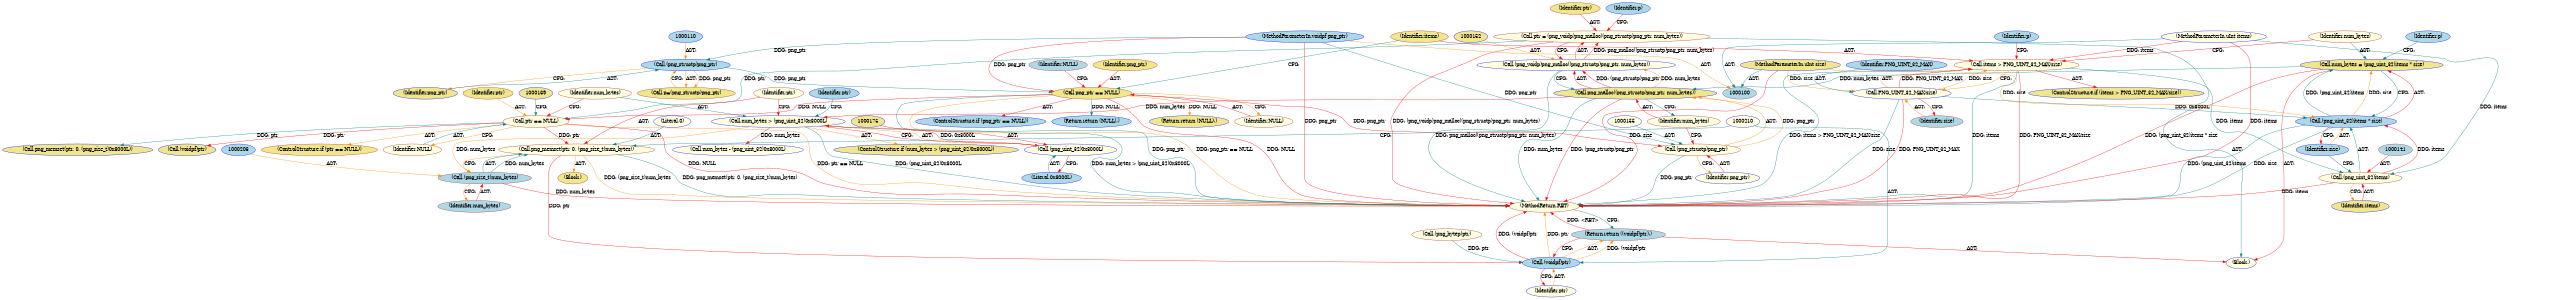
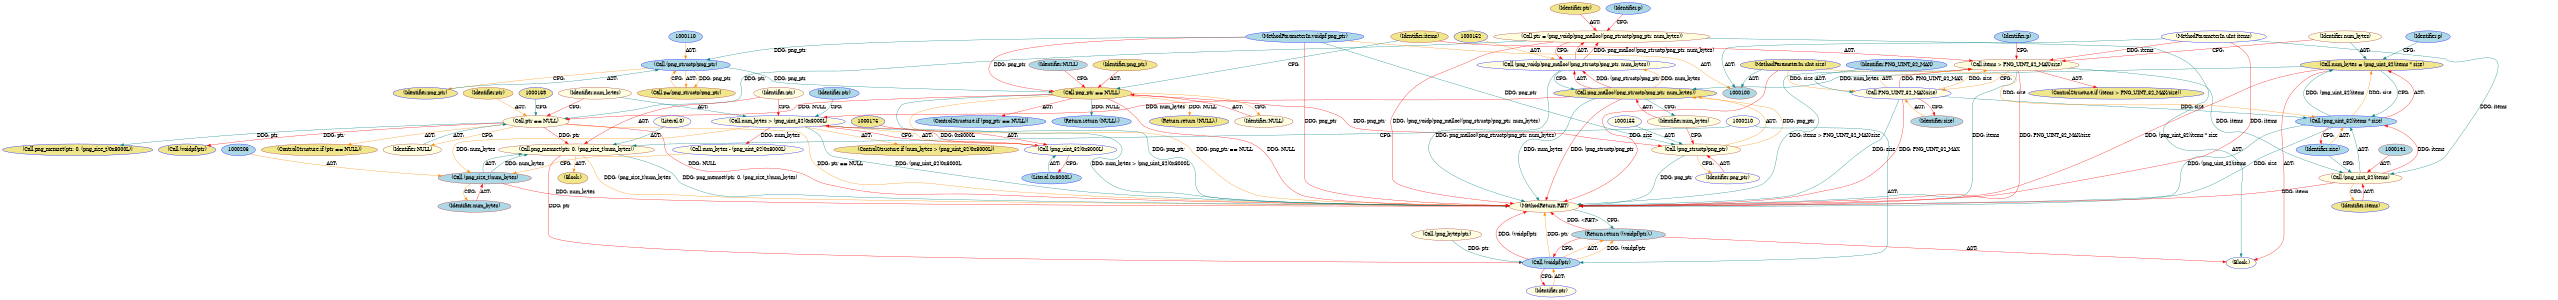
edge "(Call,PNG_UINT_32_MAX/size)" -> "(Call,(png_uint_32)items * size)": label "DDG: 0x8000L" -> "DDG: size"
node "(ControlStructure,if (num_bytes > (png_uint_32)0x8000L))": color blue -> brown
edge "(Call,png_memset(ptr, 0, (png_size_t)num_bytes))" -> "(Call,(png_size_t)num_bytes)": now "(Call,num_bytes - (png_uint_32)0x8000L)" -> "(Call,(png_size_t)num_bytes)"
